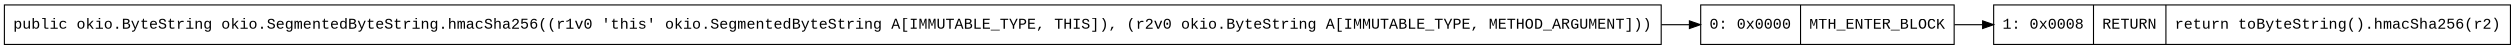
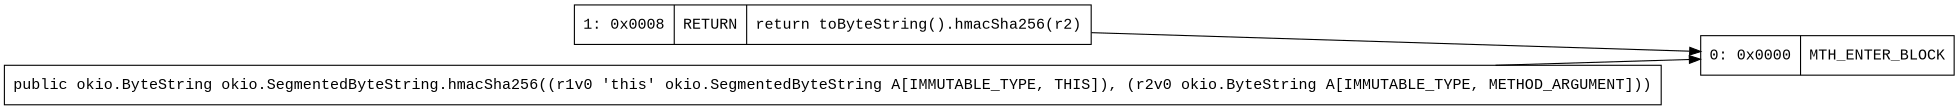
edge "0: 0x0000" -> "1: 0x0008": reversed
